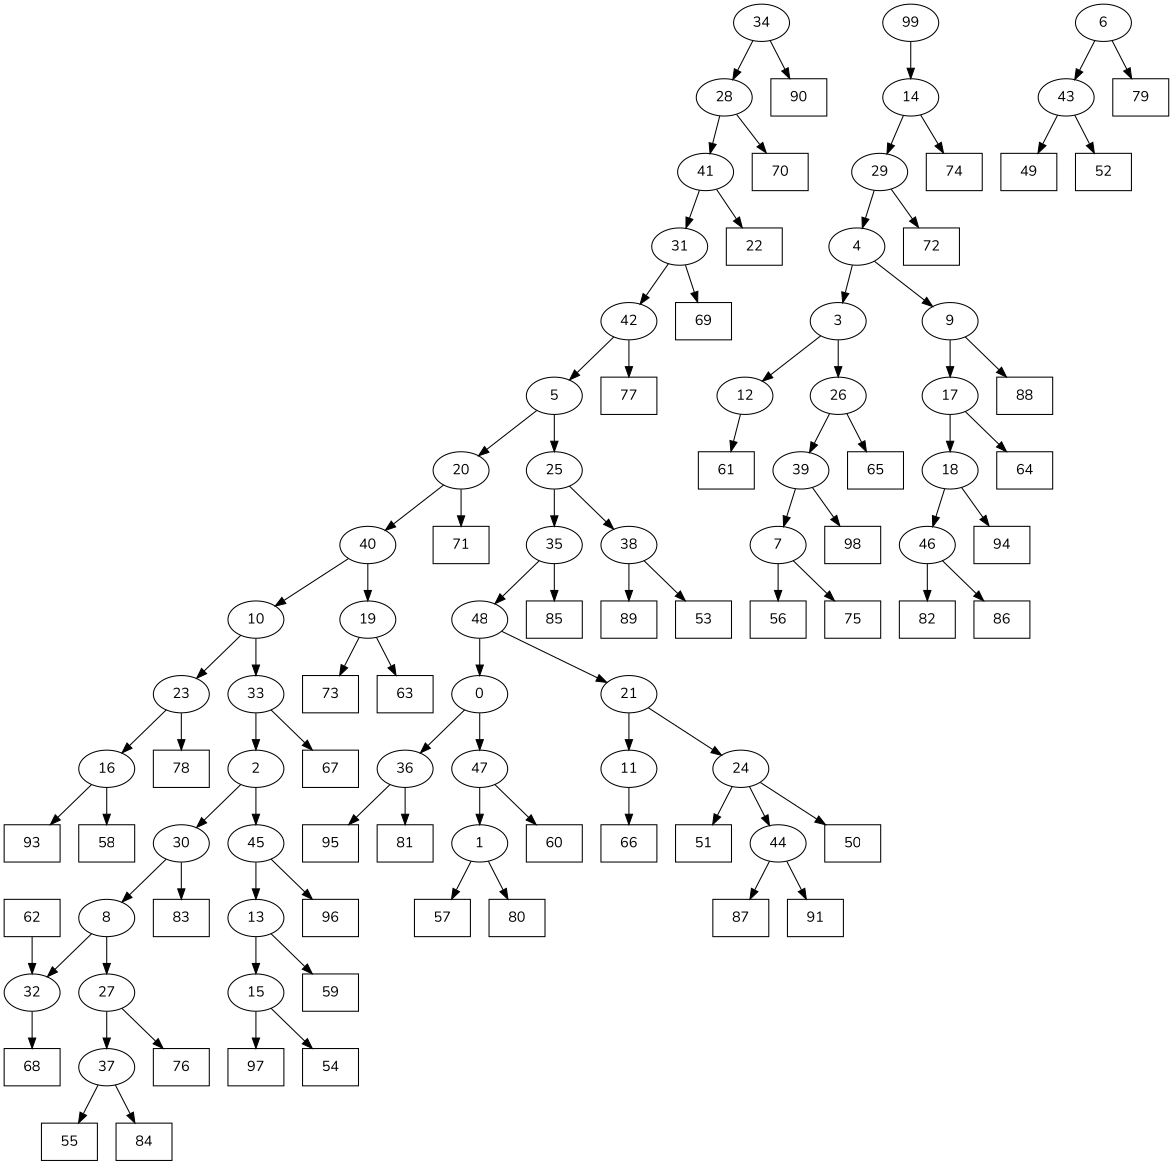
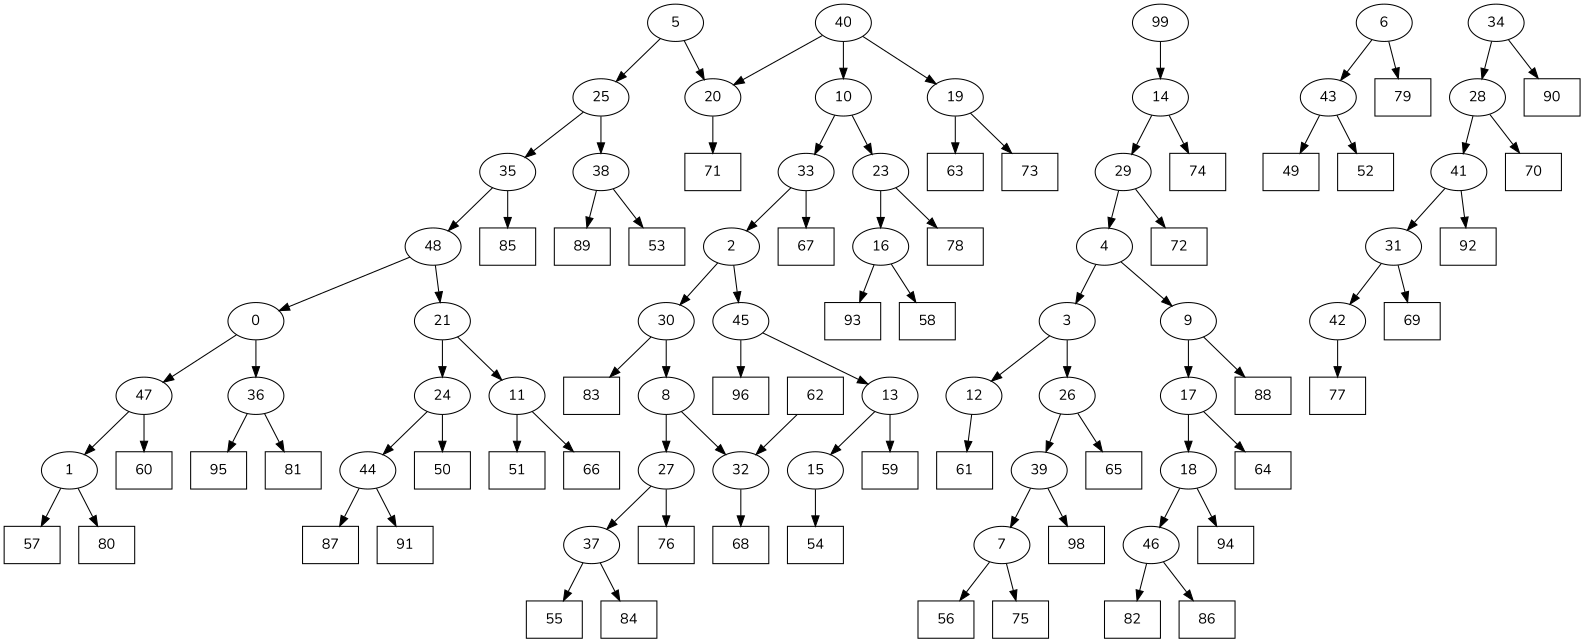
node "22": label "22" -> "92"
edge "42" -> "5": removed
edge "20" -> "40": reversed
edge "24" -> "51": now "11" -> "51"
node "97": removed
